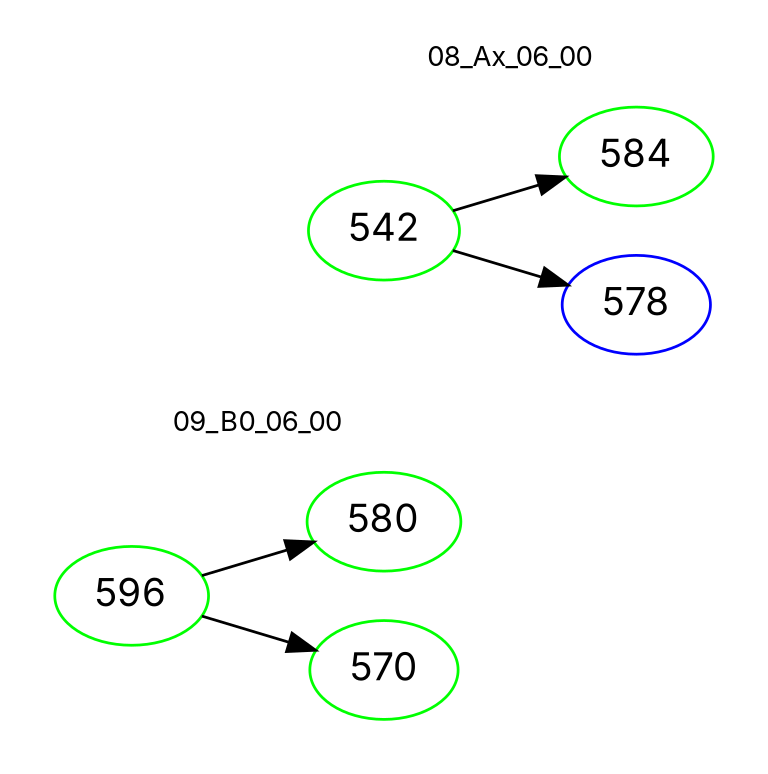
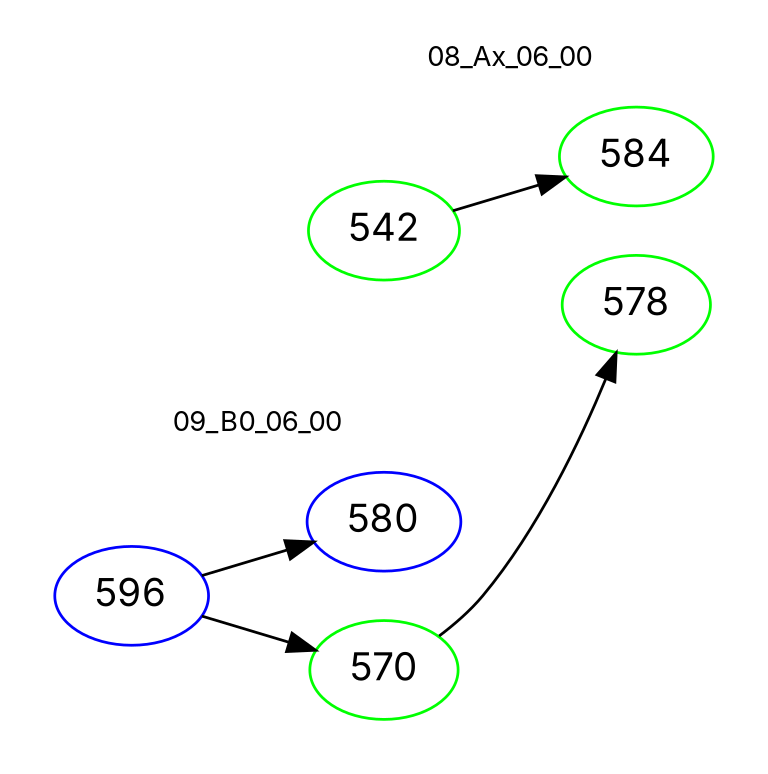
edge "542" -> "578": now "570" -> "578"
node "578": color blue -> green
node "580": color green -> blue
node "596": color green -> blue
